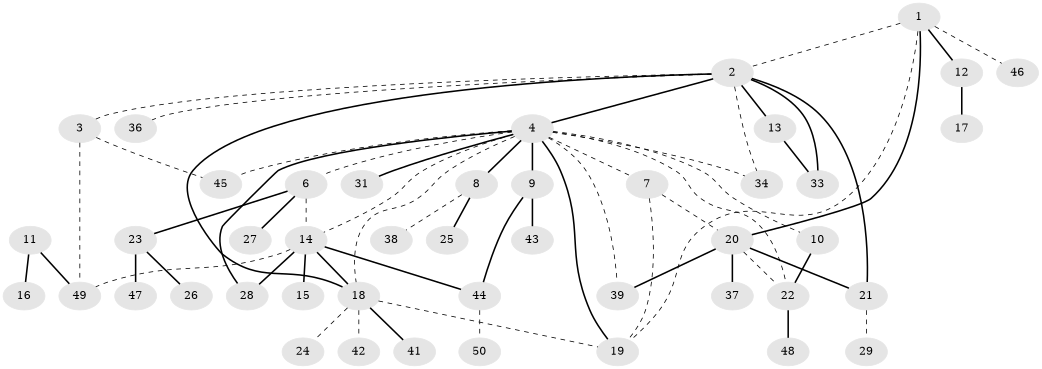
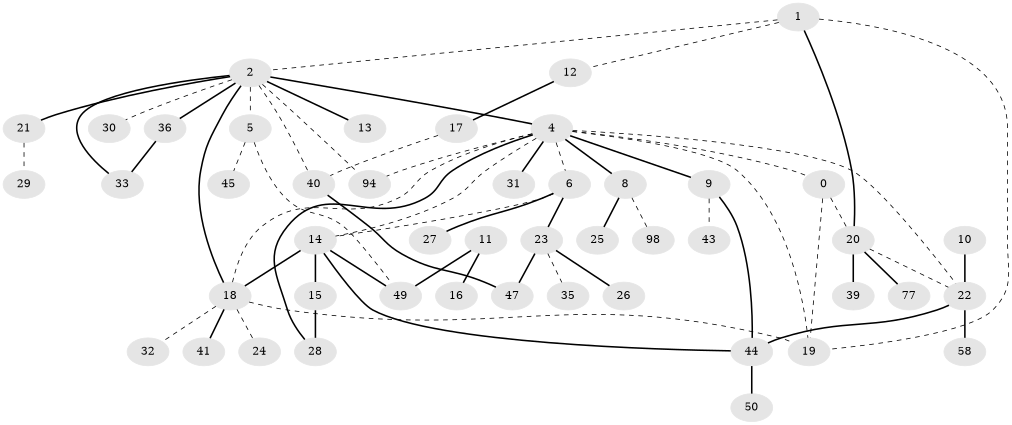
edge "1" -- "12": style bold -> dashed
node "46": removed
edge "2" -- "36": style dashed -> bold
node "3": label "3" -> "5"
node "30": added
edge "4" -- "45": removed
edge "13" -- "33": now "36" -- "33"
edge "4" -- "10": removed
node "40": added
node "7": label "7" -> "0"
node "34": label "34" -> "94"
edge "4" -- "39": removed
edge "9" -- "43": style bold -> dashed
node "38": label "38" -> "98"
edge "4" -- "19": style bold -> dashed
edge "20" -- "21": removed
edge "14" -- "49": style dashed -> bold
edge "14" -- "28": now "15" -- "28"
node "35": added
node "37": label "37" -> "77"
edge "22" -- "44": added
edge "44" -- "50": style dashed -> bold
node "42": label "42" -> "32"
node "48": label "48" -> "58"
